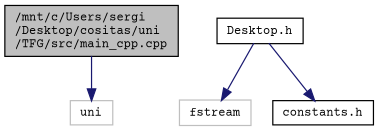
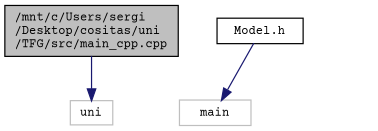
node "Desktop.h": label "Desktop.h" -> "Model.h"
node "fstream": label "fstream" -> "main"
node "constants.h": removed
